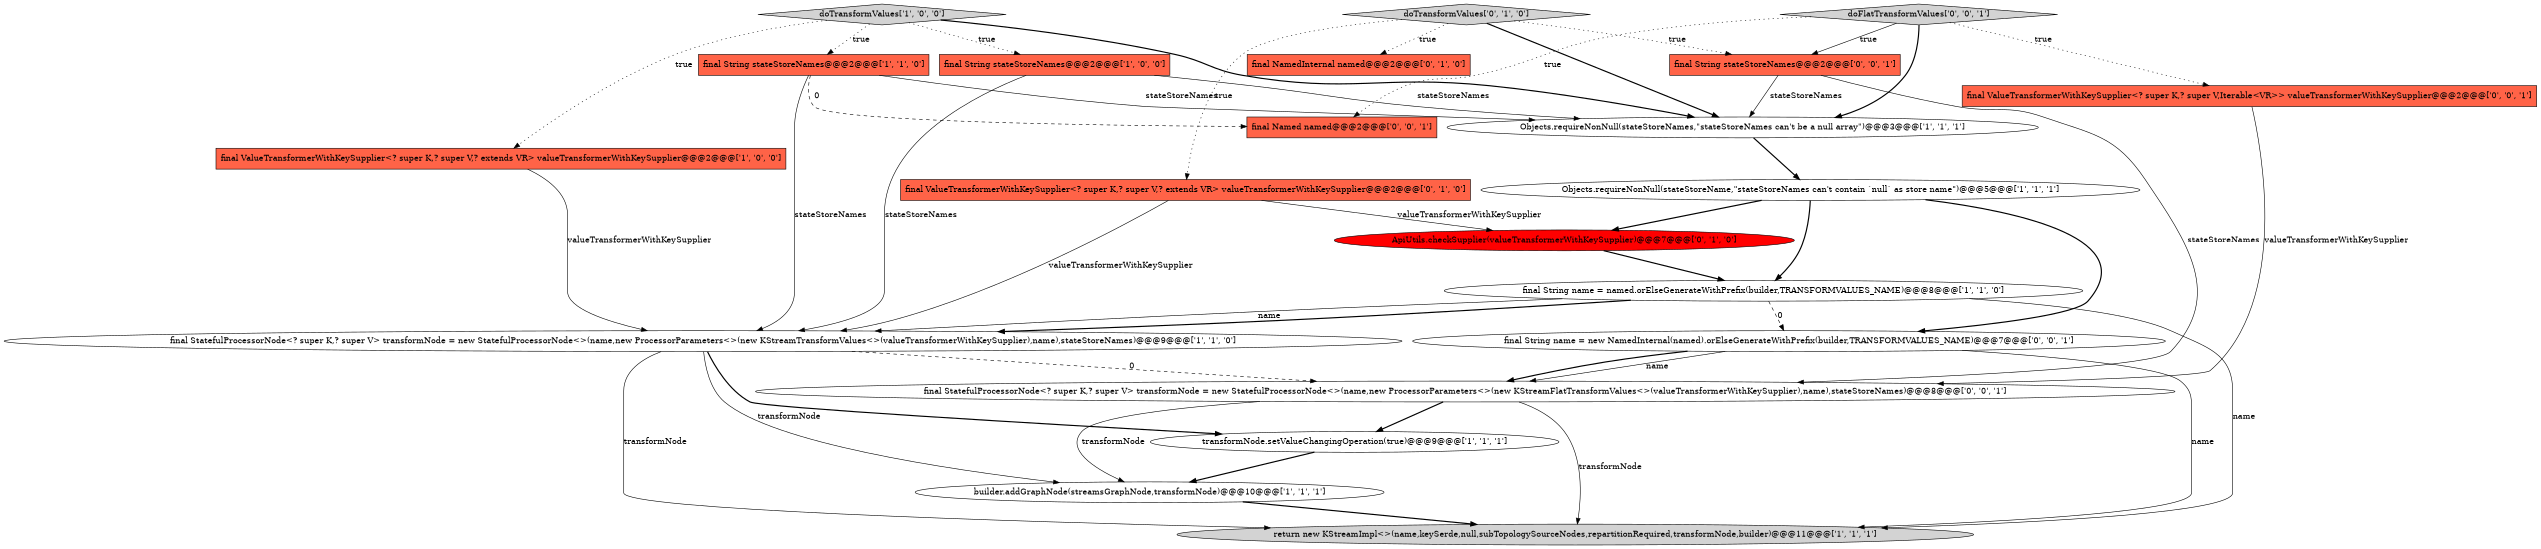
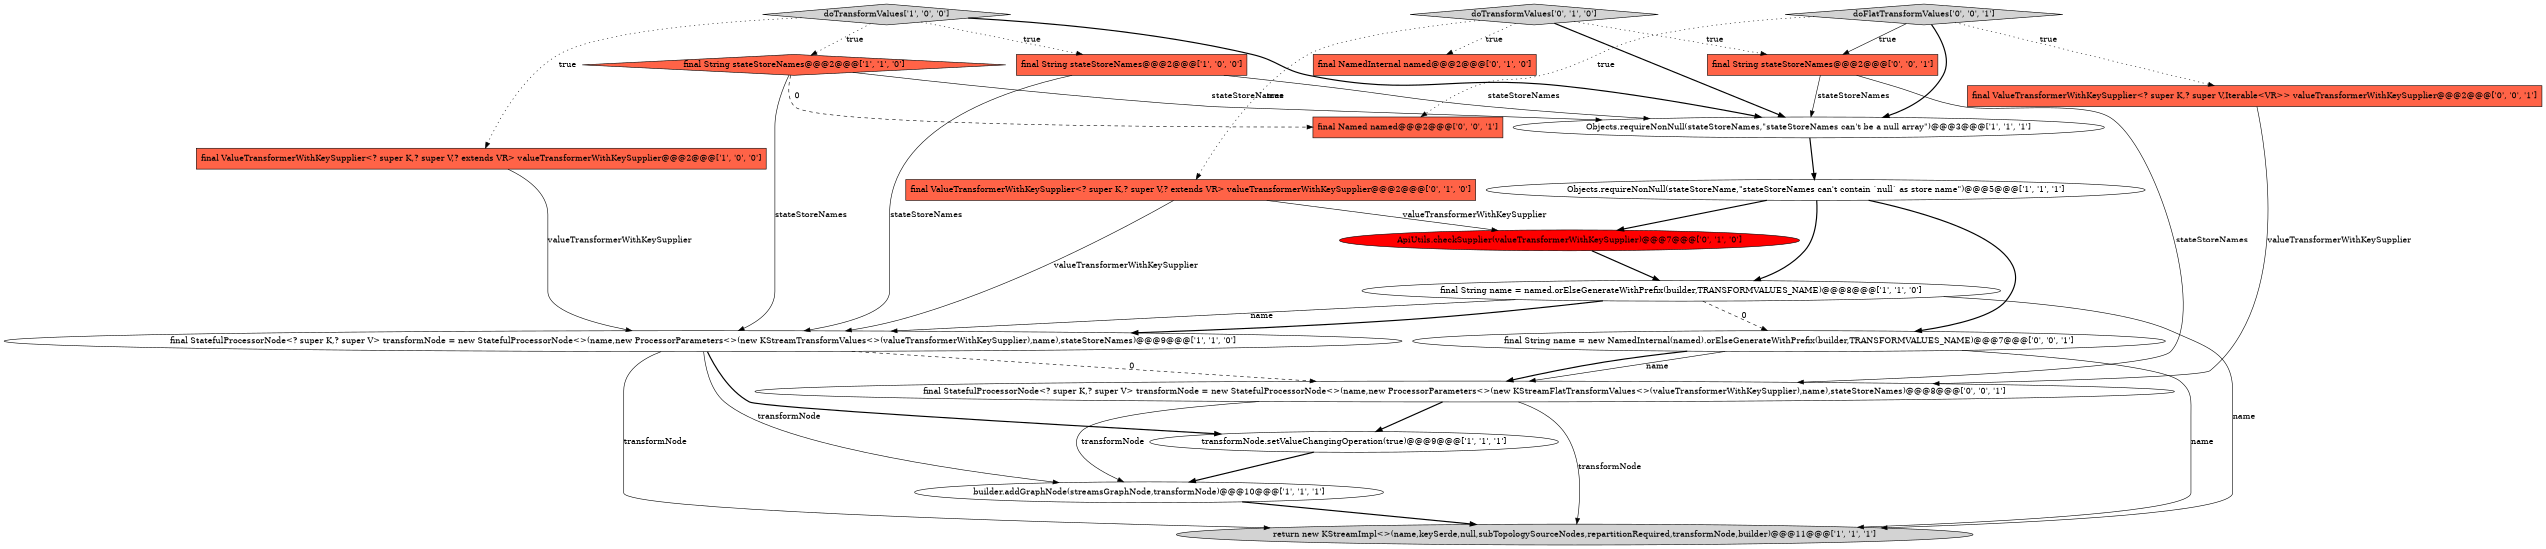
node "final String stateStoreNames@@@2@@@['1', '1', '0']": shape box -> diamond
